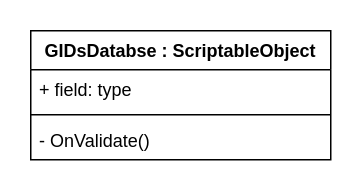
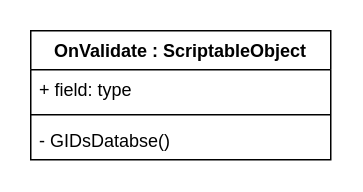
node "GIDsDatabse : ScriptableObject": label "GIDsDatabse : ScriptableObject" -> "OnValidate : ScriptableObject"
node "- OnValidate()": label "- OnValidate()" -> "- GIDsDatabse()"
